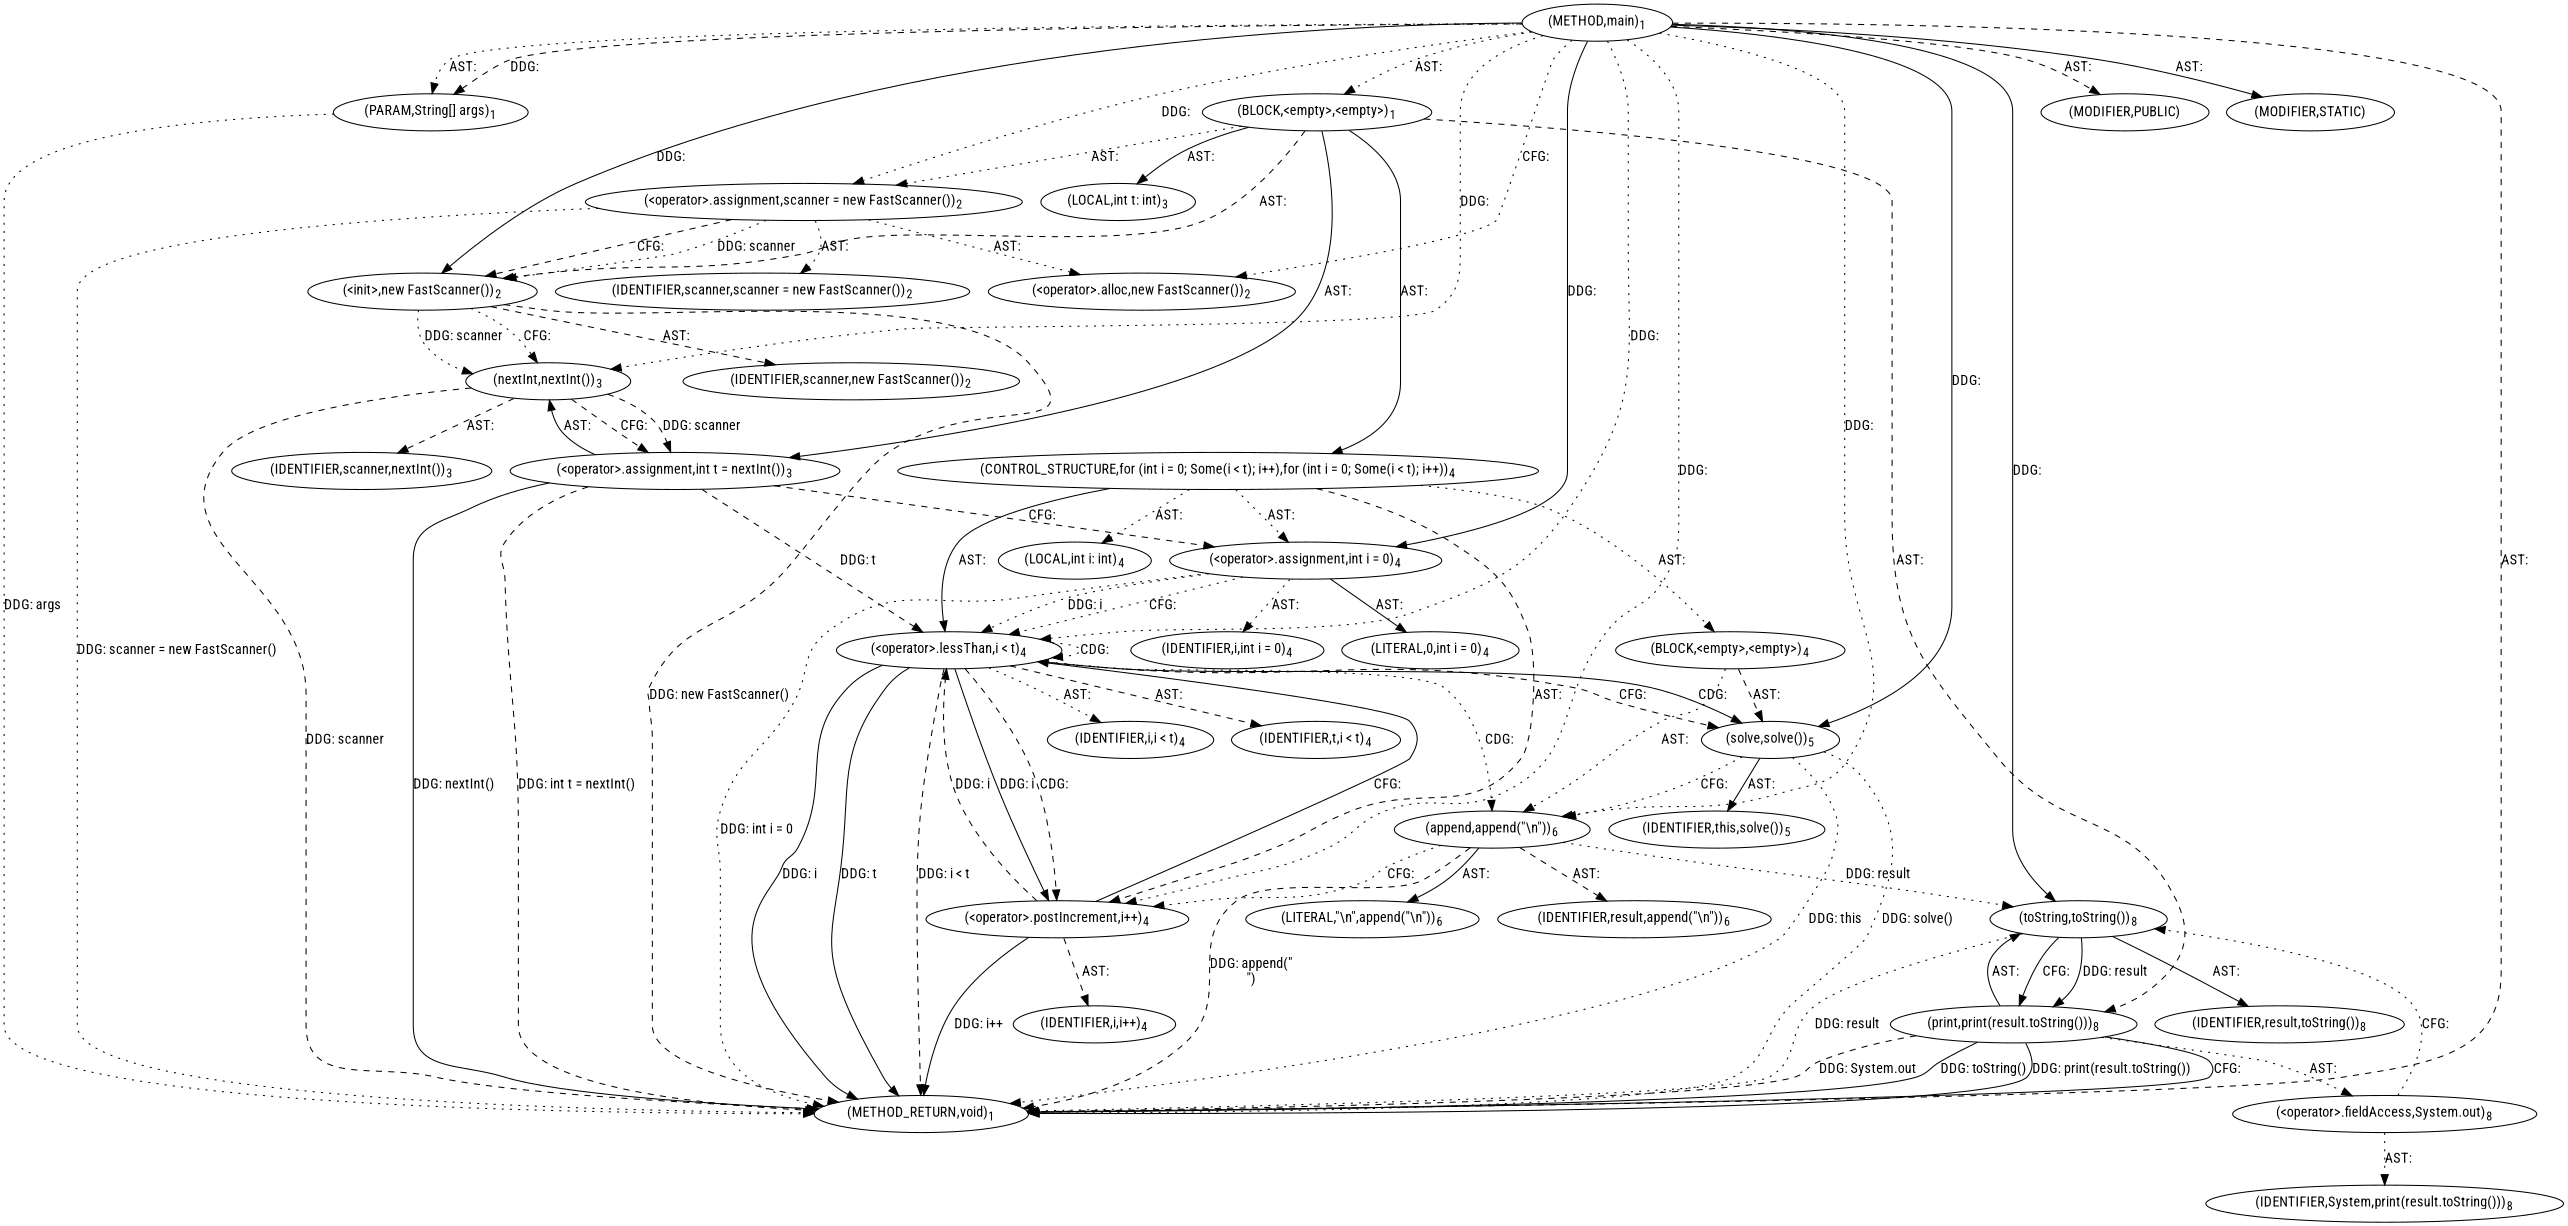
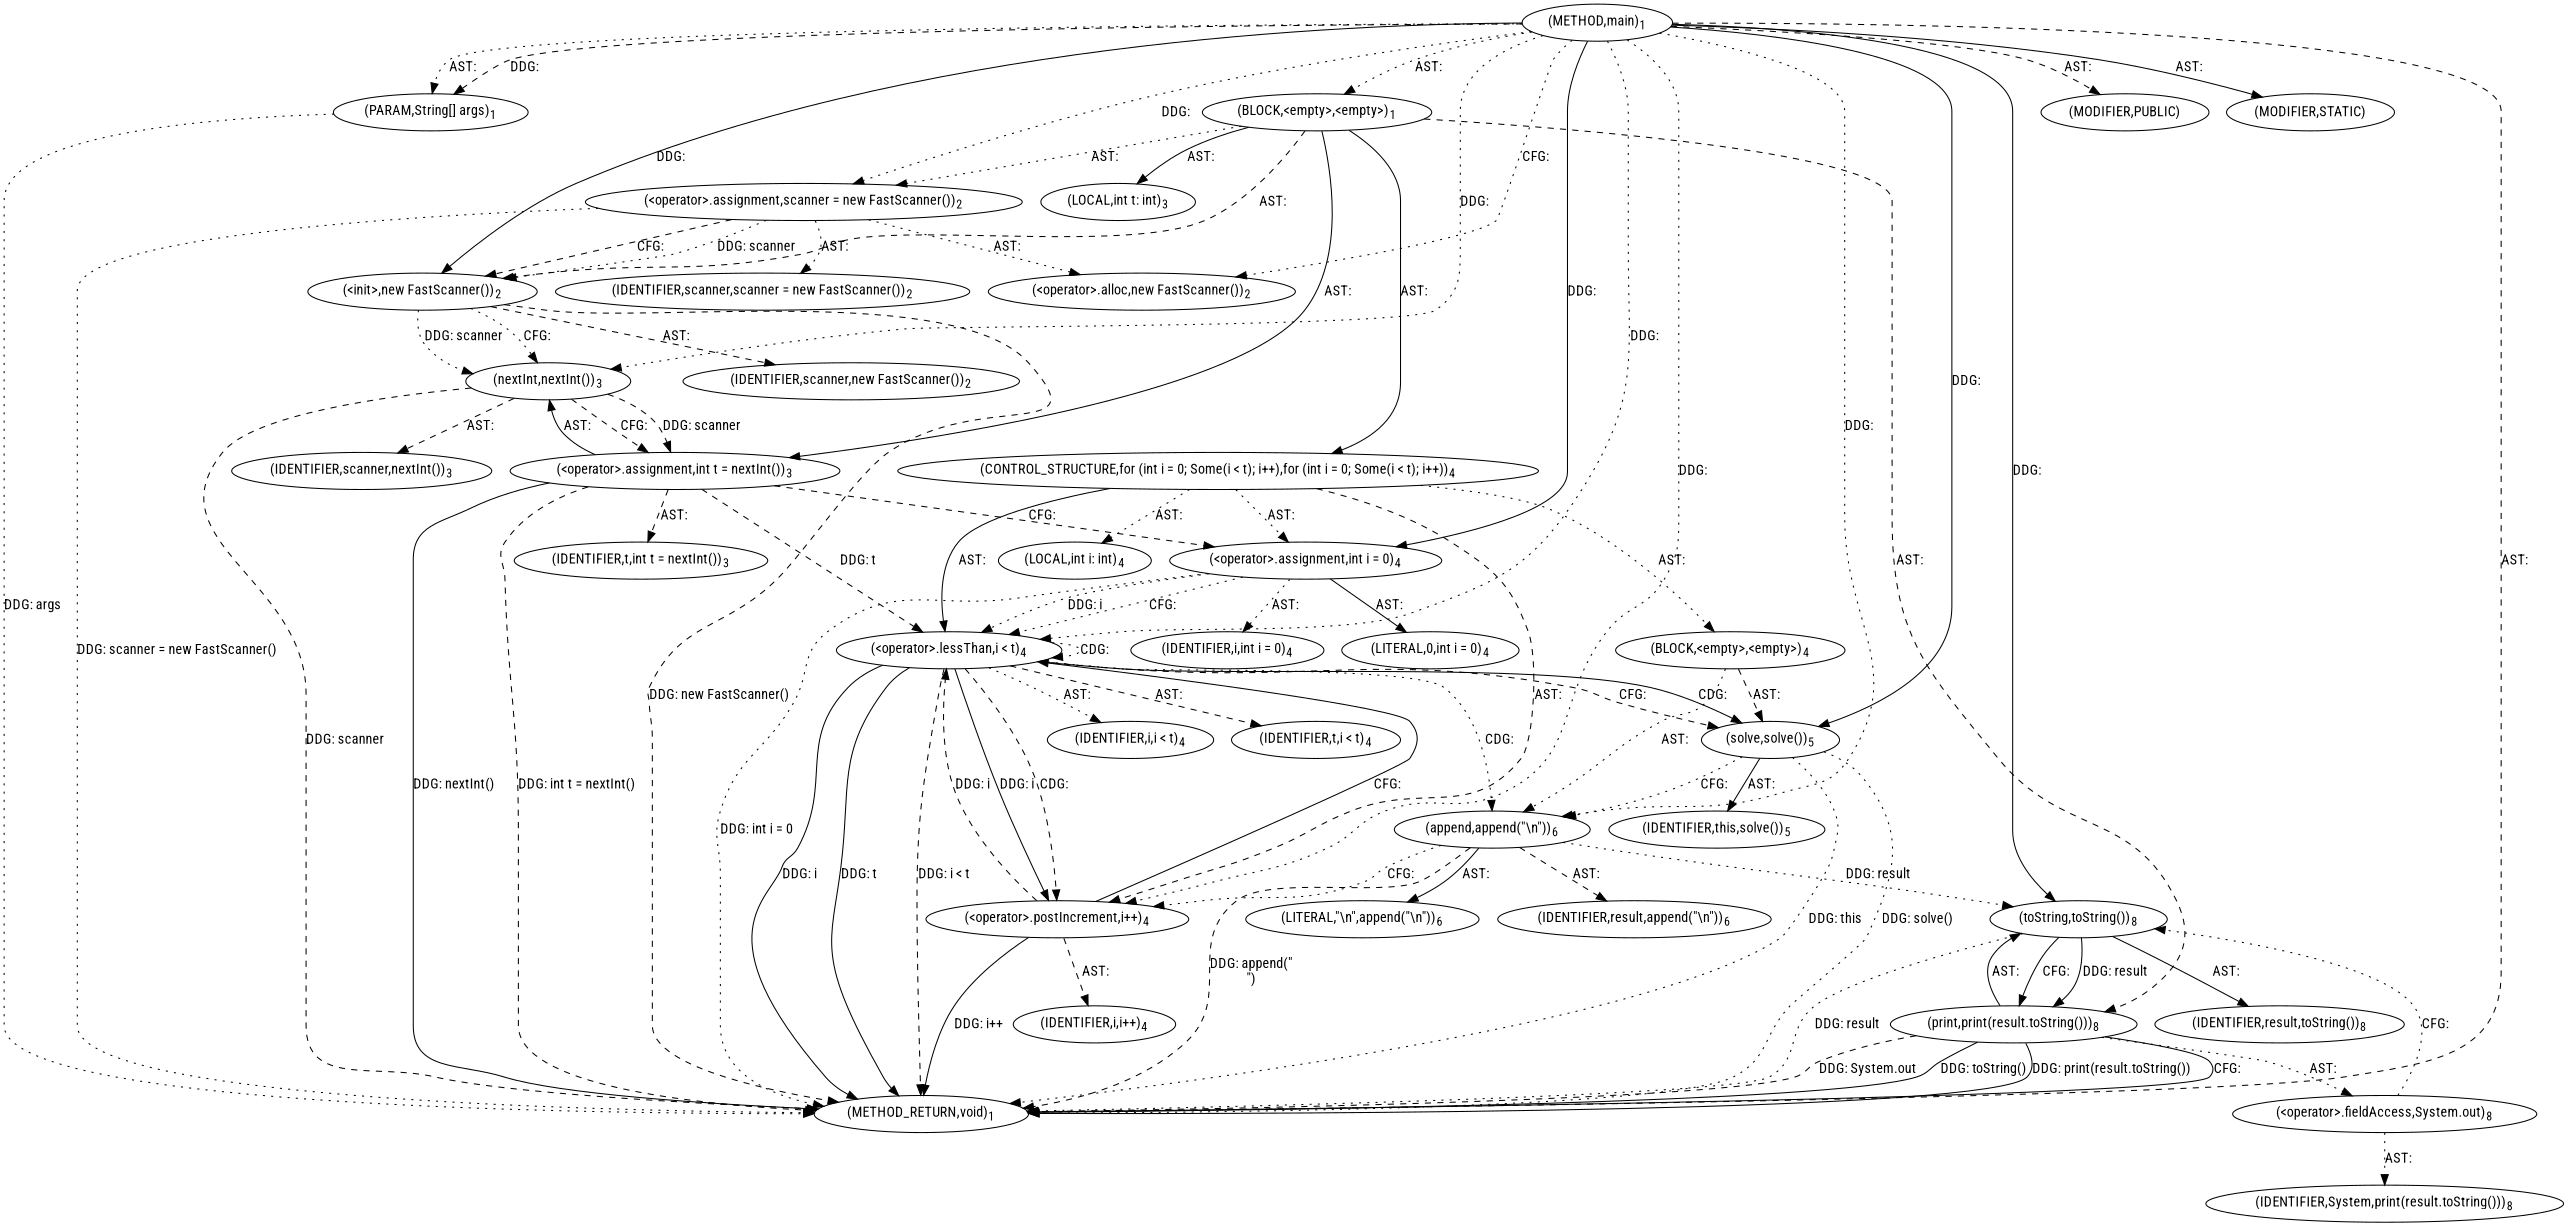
node "(IDENTIFIER,t,int t = nextInt())": added
